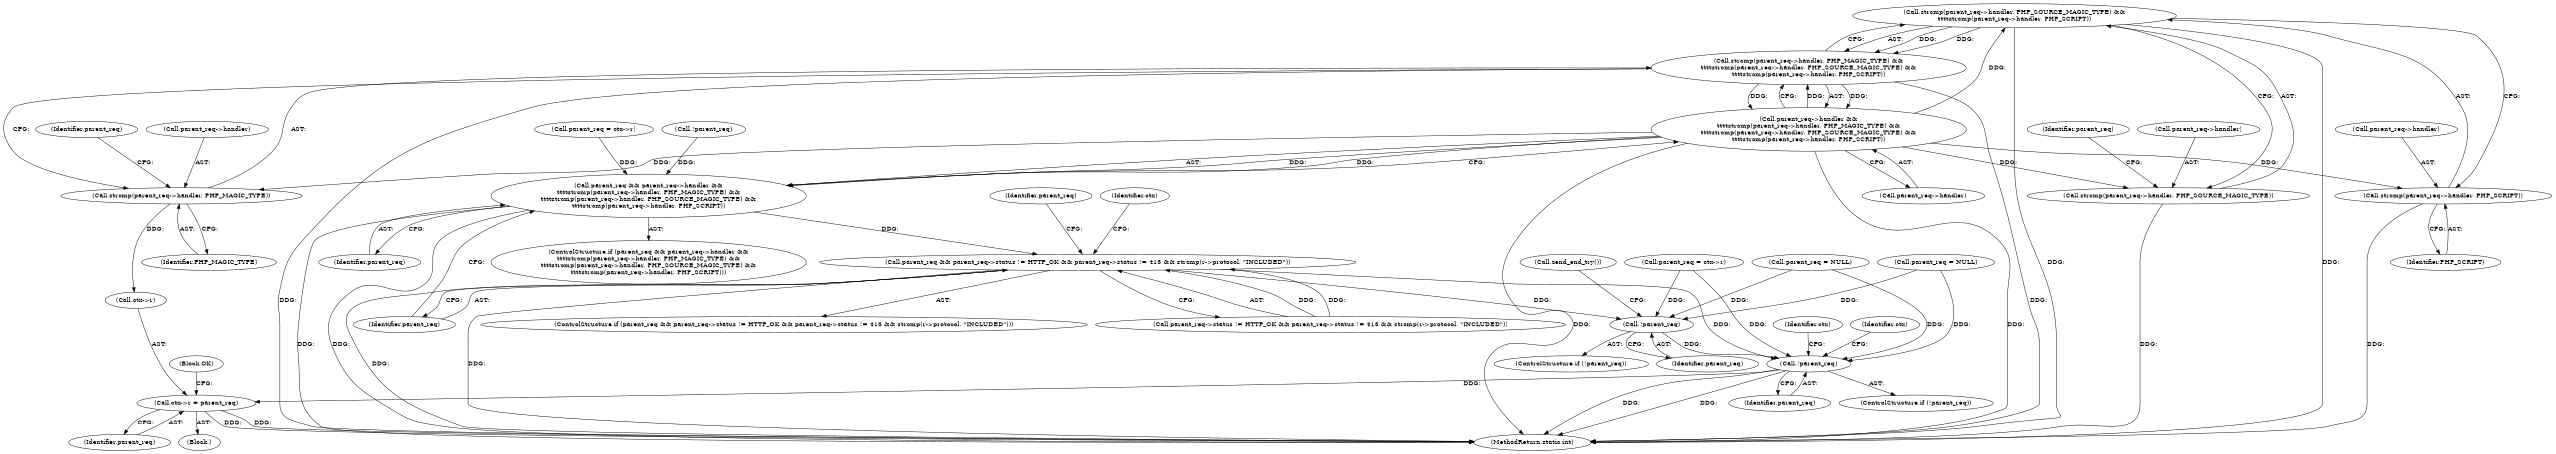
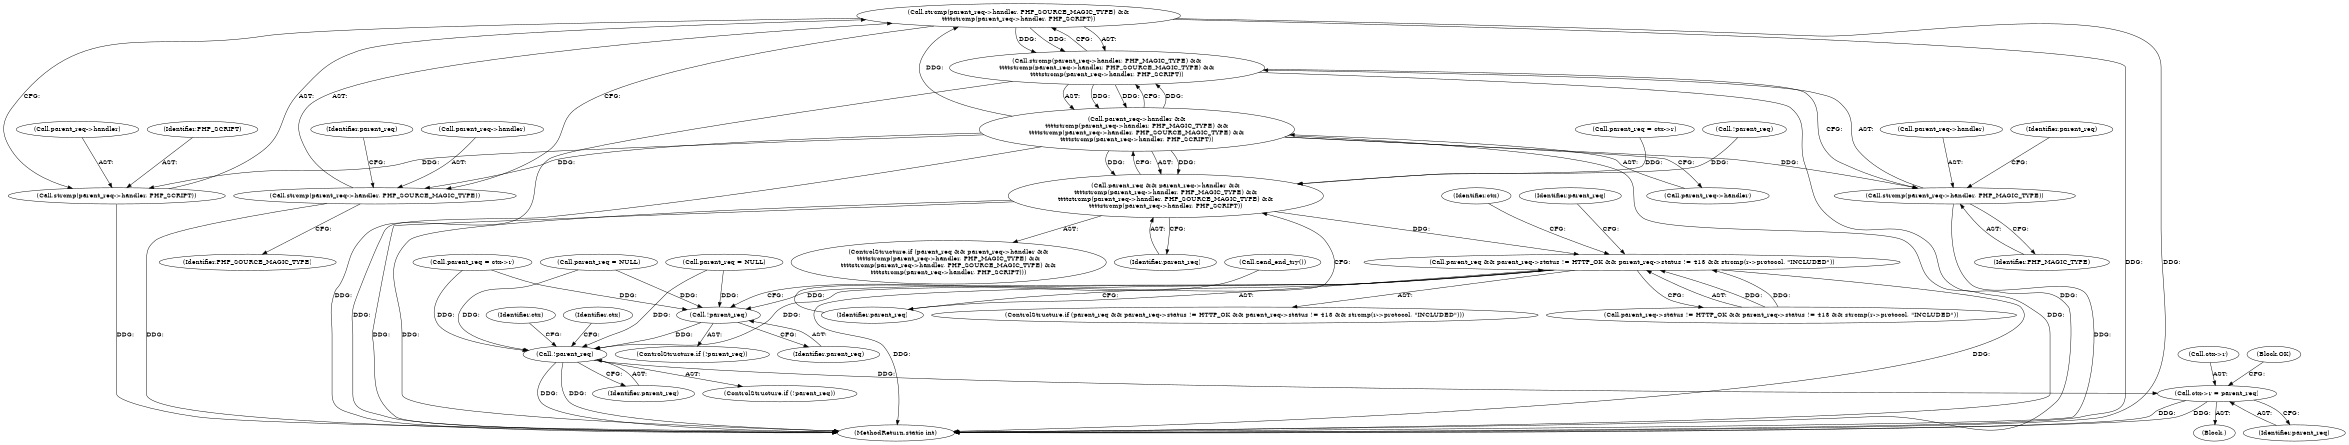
edge "(Call,strcmp(parent_req->handler, PHP_SCRIPT))" -> "(Identifier,PHP_SCRIPT)": removed, label "CFG:"
edge "(Call,strcmp(parent_req->handler, PHP_MAGIC_TYPE))" -> "(Call,ctx->r)": now "(Call,strcmp(parent_req->handler, PHP_MAGIC_TYPE))" -> "(MethodReturn,static int)"
node "(Identifier,PHP_SOURCE_MAGIC_TYPE)": added
